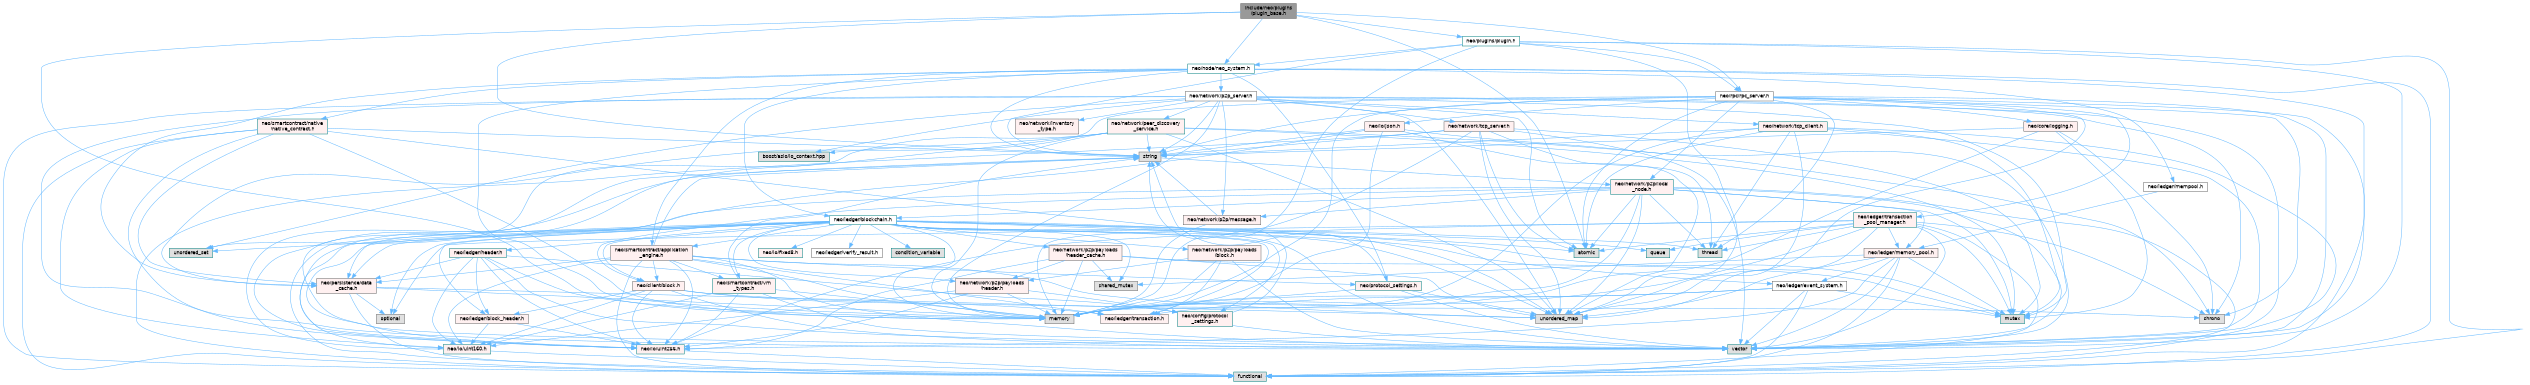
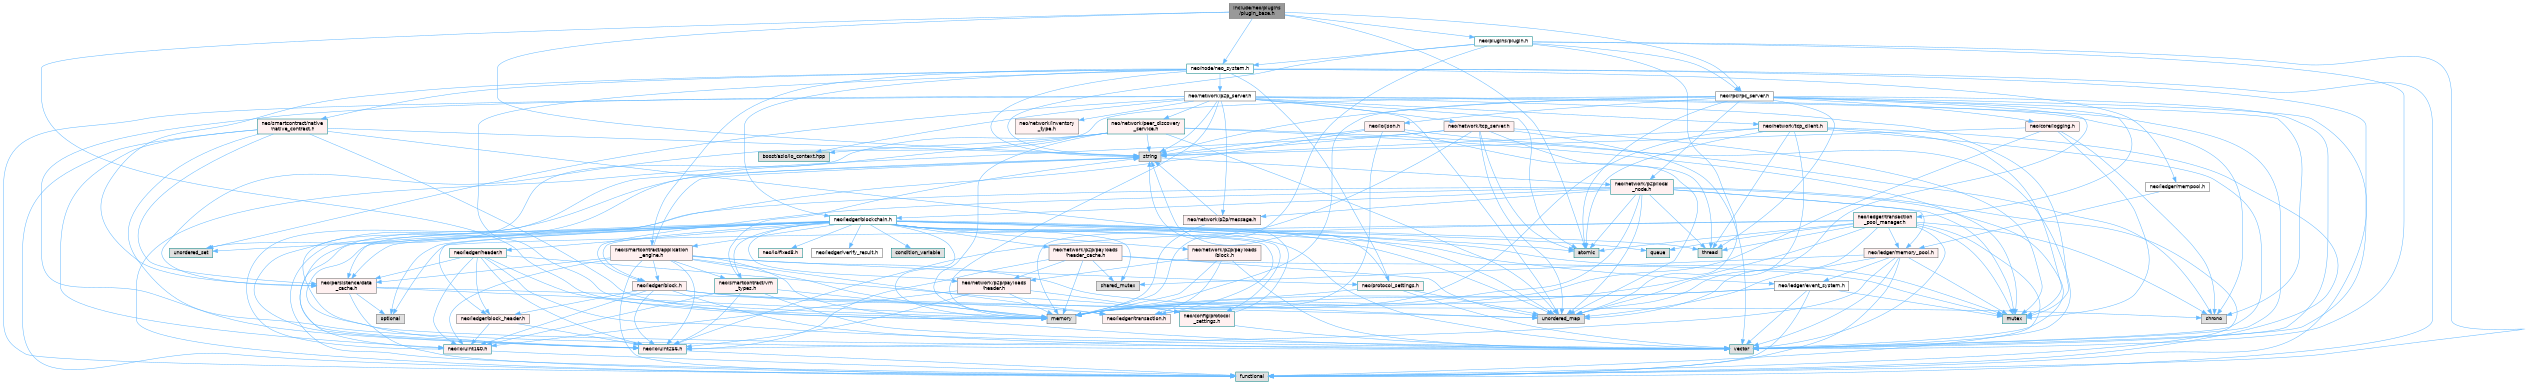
node "neo/client/block.h": label "neo/client/block.h" -> "neo/ledger/block.h"
